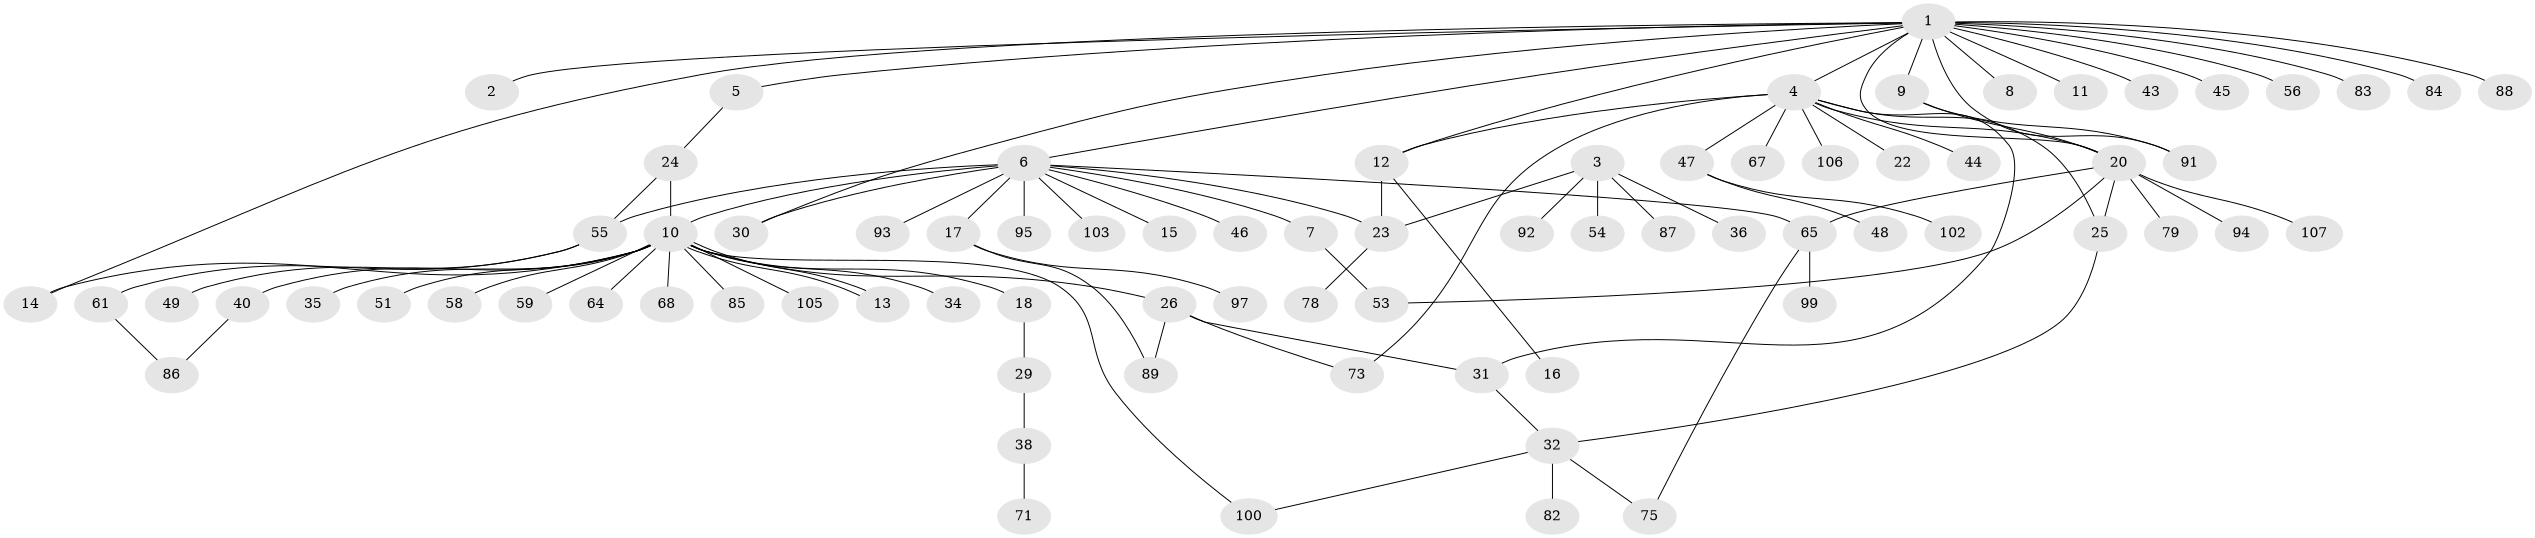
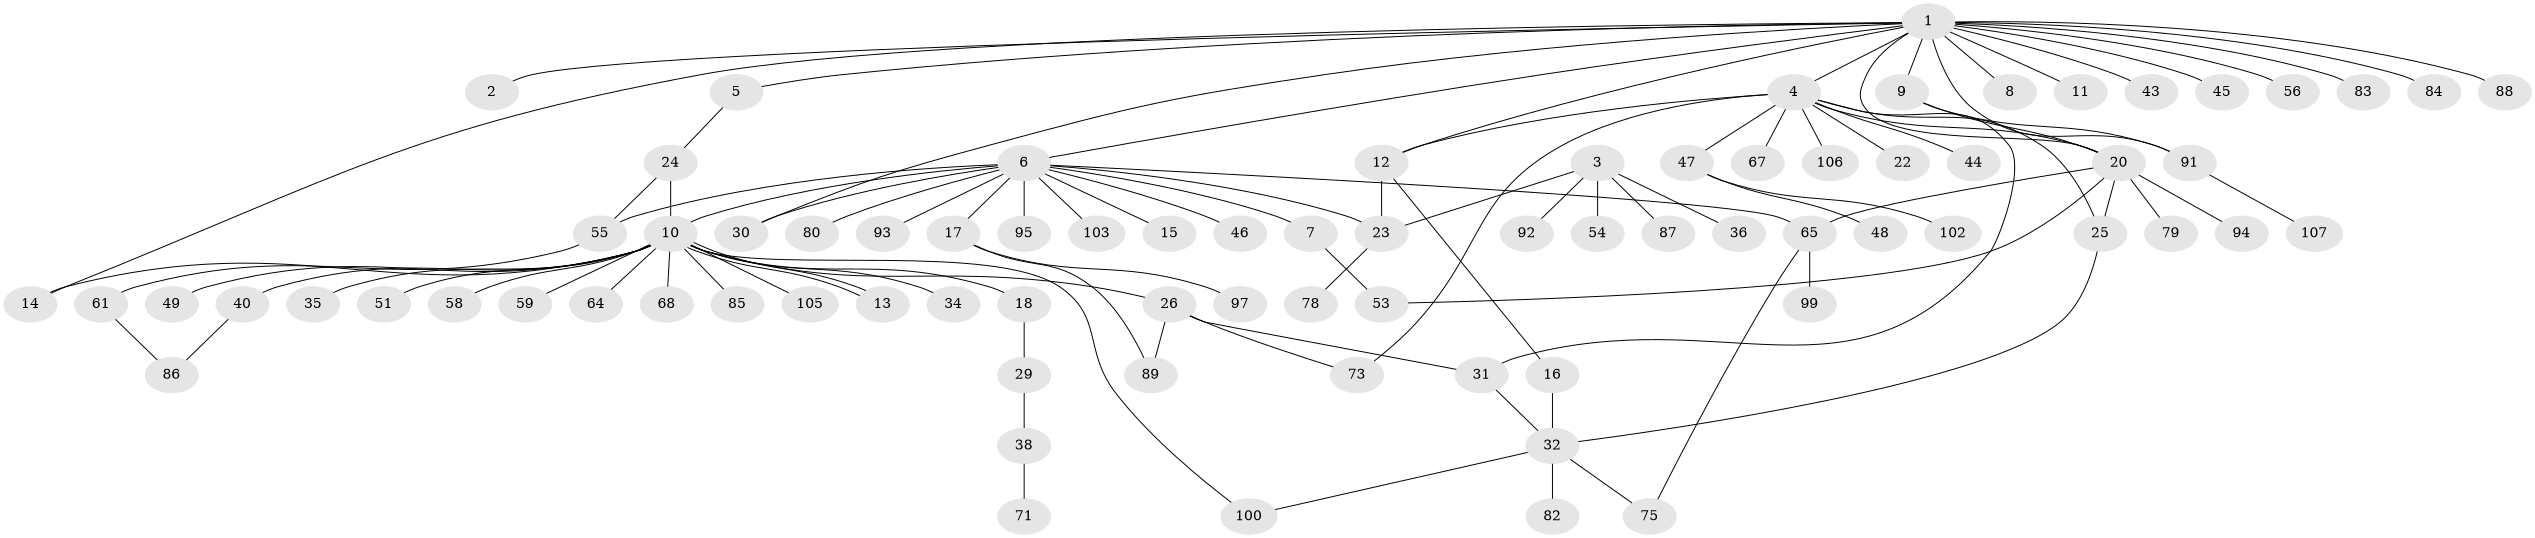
edge "20" -- "107": now "91" -- "107"
node "80": added
edge "55" -- "49": now "10" -- "49"
edge "16" -- "32": added
